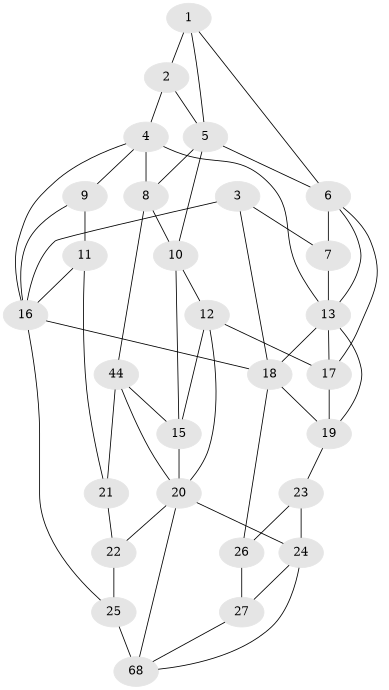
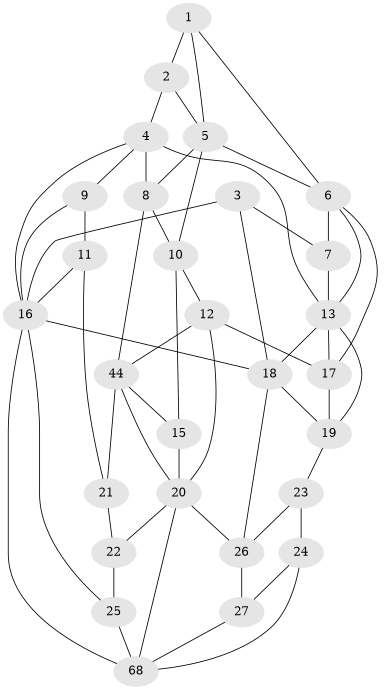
edge "12" -- "15": now "12" -- "44"
edge "16" -- "68": added
edge "20" -- "24": now "20" -- "26"
